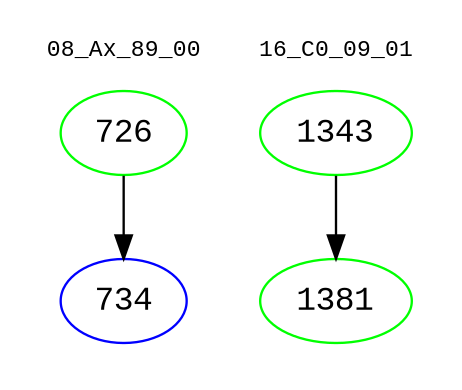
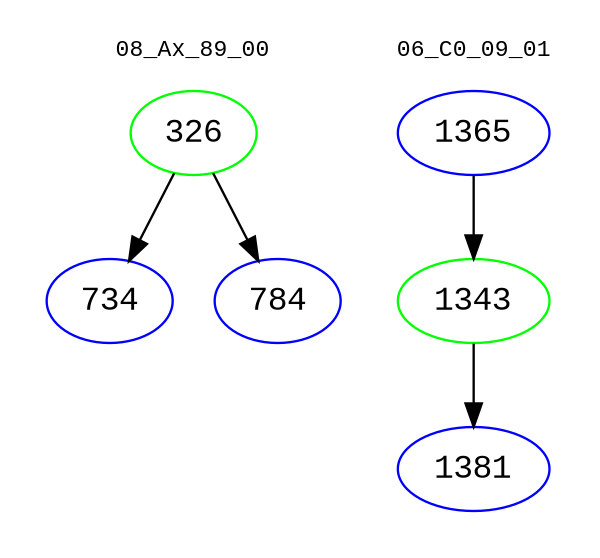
cluster "16_C0_09_01": label "16_C0_09_01" -> "06_C0_09_01"
node "726": label "726" -> "326"
node "1365": added
node "784": added
node "1381": color green -> blue
